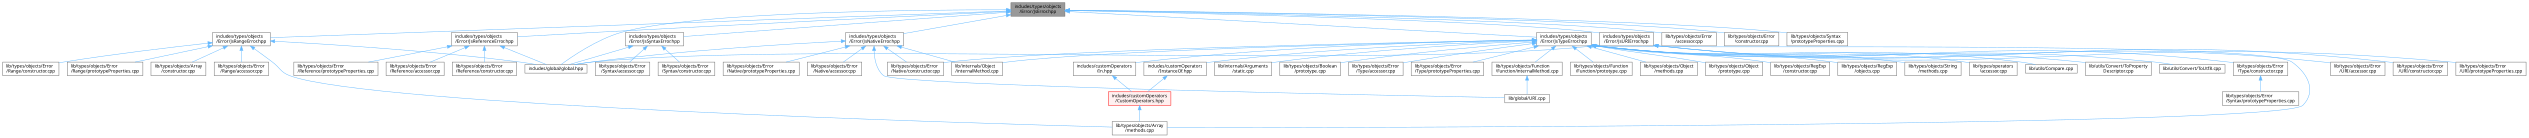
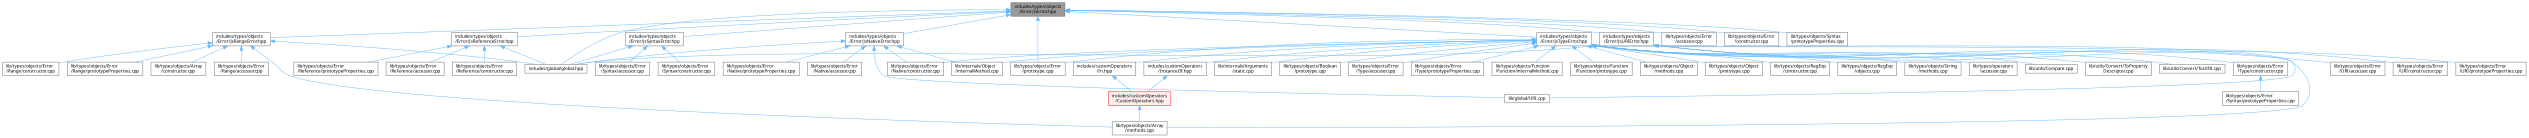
node "lib/types/objects/Error /prototype.cpp": added
edge "lib/global/URI.cpp" -> "lib/types/objects/Function /Function/internalMethod.cpp": now "lib/global/URI.cpp" -> "includes/types/objects /Error/JsURIError.hpp"
